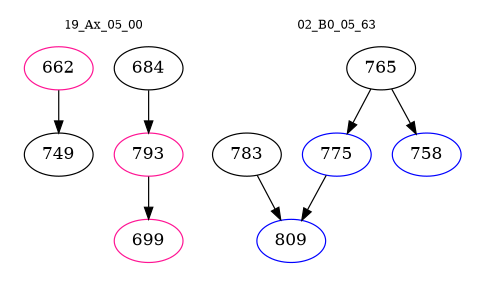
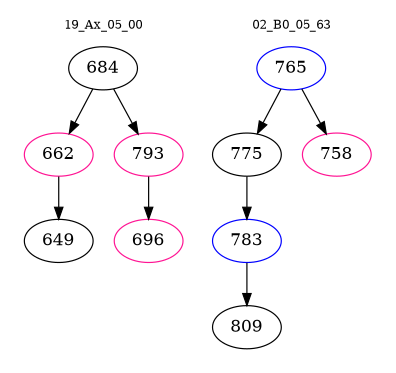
node "765": color black -> blue
edge "684" -> "662": added
node "749": label "749" -> "649"
node "783": color black -> blue
node "775": color blue -> black
node "758": color blue -> deeppink
edge "775" -> "809": now "775" -> "783"
node "699": label "699" -> "696"
node "809": color blue -> black
